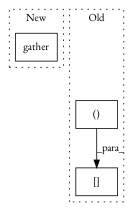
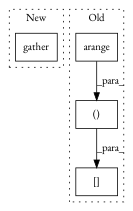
node "arange": added
